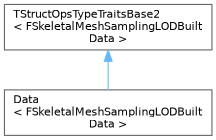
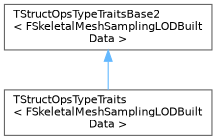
node "Data < FSkeletalMeshSamplingLODBuilt Data >": label "Data < FSkeletalMeshSamplingLODBuilt Data >" -> "TStructOpsTypeTraits < FSkeletalMeshSamplingLODBuilt Data >"
